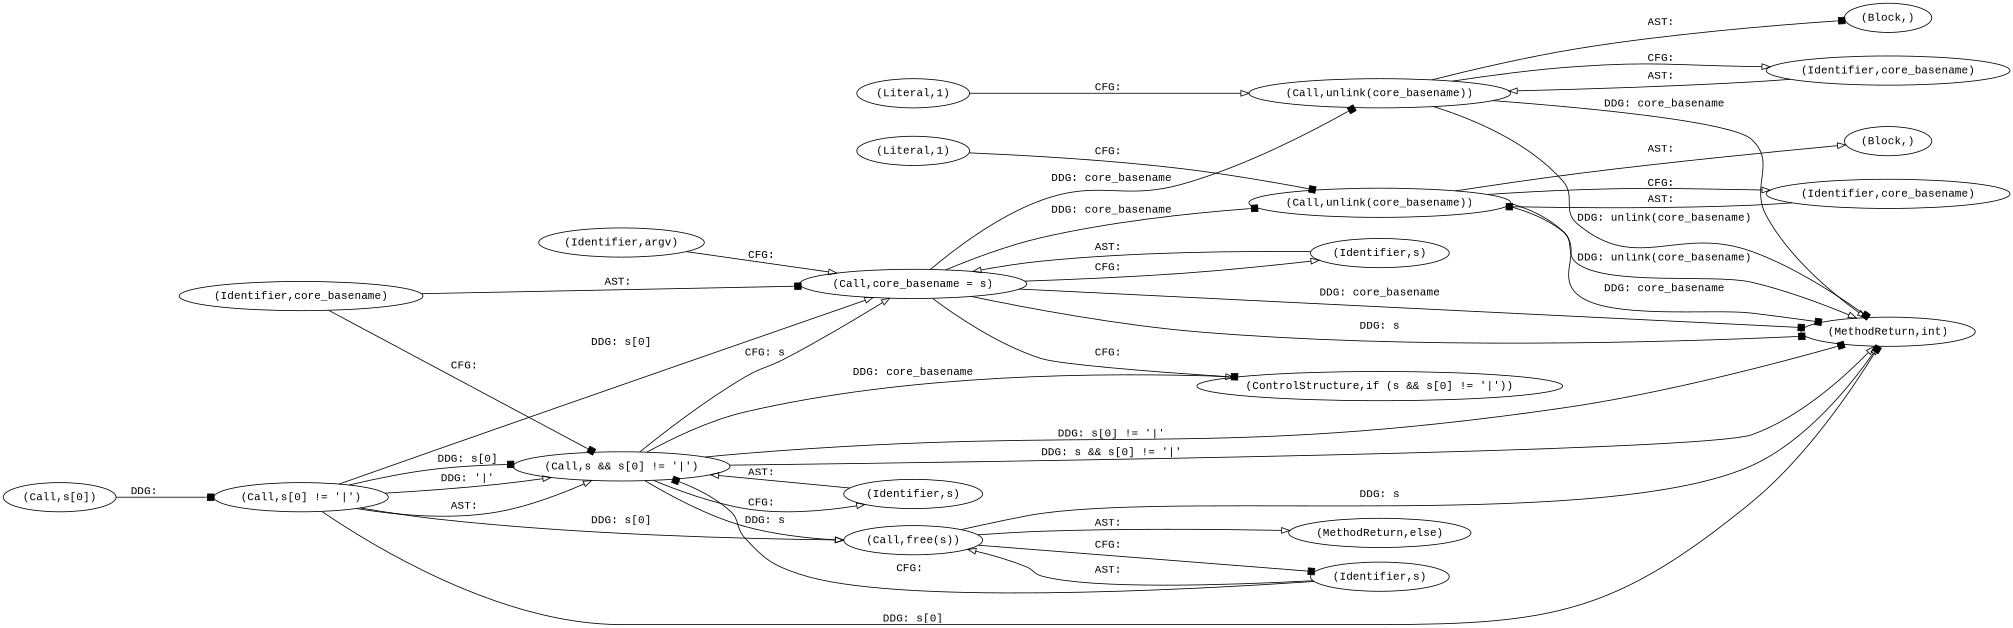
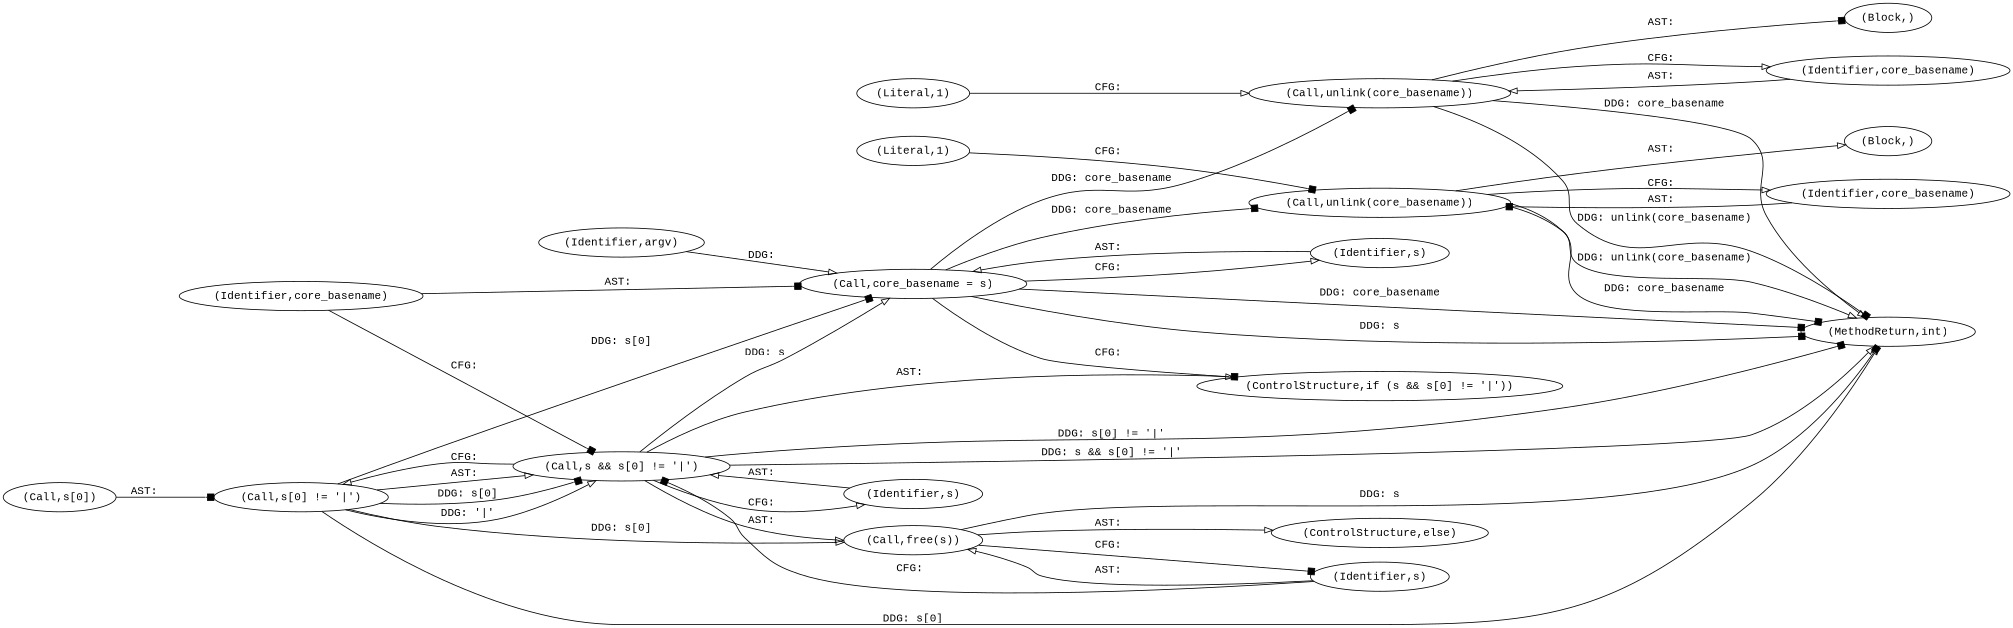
edge "(Identifier,argv)" -> "(Call,core_basename = s)": label "CFG: " -> "DDG: "
edge "(Call,s && s[0] != '|')" -> "(Call,core_basename = s)": label "CFG: s" -> "DDG: s"
edge "(Call,s && s[0] != '|')" -> "(ControlStructure,if (s && s[0] != '|'))": label "DDG: core_basename" -> "AST: "
edge "(Call,s[0] != '|')" -> "(Call,core_basename = s)": arrowhead onormal -> box
edge "(Call,s && s[0] != '|')" -> "(Call,s[0] != '|')": added, label "CFG:"
edge "(Call,s[0])" -> "(Call,s[0] != '|')": label "DDG: " -> "AST: "
edge "(Call,free(s))" -> "(MethodReturn,int)": arrowhead onormal -> box
edge "(Call,s && s[0] != '|')" -> "(Call,free(s))": label "DDG: s" -> "AST: "
node "(MethodReturn,else)": label "(MethodReturn,else)" -> "(ControlStructure,else)"
edge "(Call,s[0] != '|')" -> "(MethodReturn,int)": arrowhead box -> onormal
